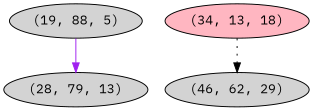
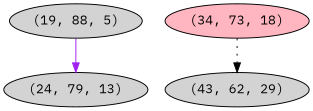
node "(34, 13, 18)": label "(34, 13, 18)" -> "(34, 73, 18)"
node "(28, 79, 13)": label "(28, 79, 13)" -> "(24, 79, 13)"
node "(46, 62, 29)": label "(46, 62, 29)" -> "(43, 62, 29)"
